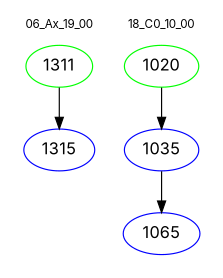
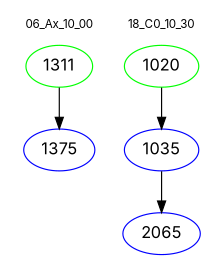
cluster "06_Ax_19_00": label "06_Ax_19_00" -> "06_Ax_10_00"
cluster "18_C0_10_00": label "18_C0_10_00" -> "18_C0_10_30"
node "1315": label "1315" -> "1375"
node "1065": label "1065" -> "2065"
